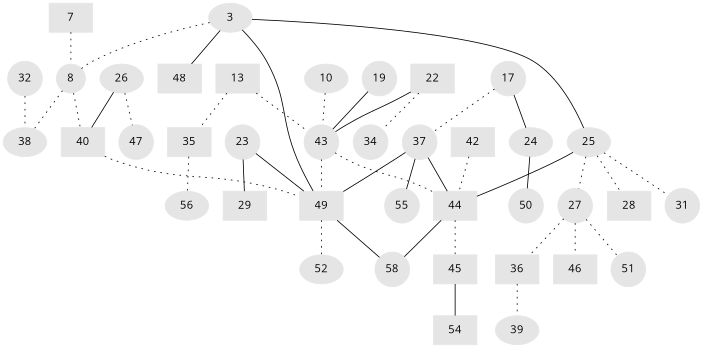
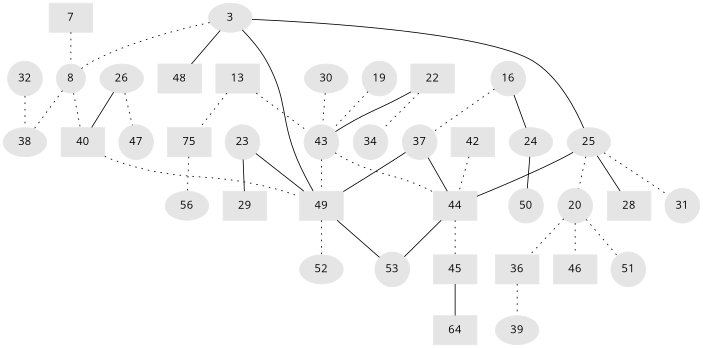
node "10": label "10" -> "30"
node "17": label "17" -> "16"
edge "19" -- "43": style solid -> dotted
node "35": label "35" -> "75"
edge "25" -- "28": style dotted -> solid
node "55": removed
node "27": label "27" -> "20"
node "58": label "58" -> "53"
node "54": label "54" -> "64"
